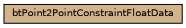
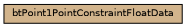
node "btPoint2PointConstraintFloatData": label "btPoint2PointConstraintFloatData" -> "btPoint1PointConstraintFloatData"
